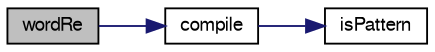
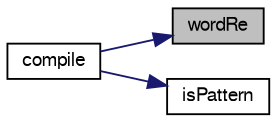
edge "wordRe" -> "compile": reversed
